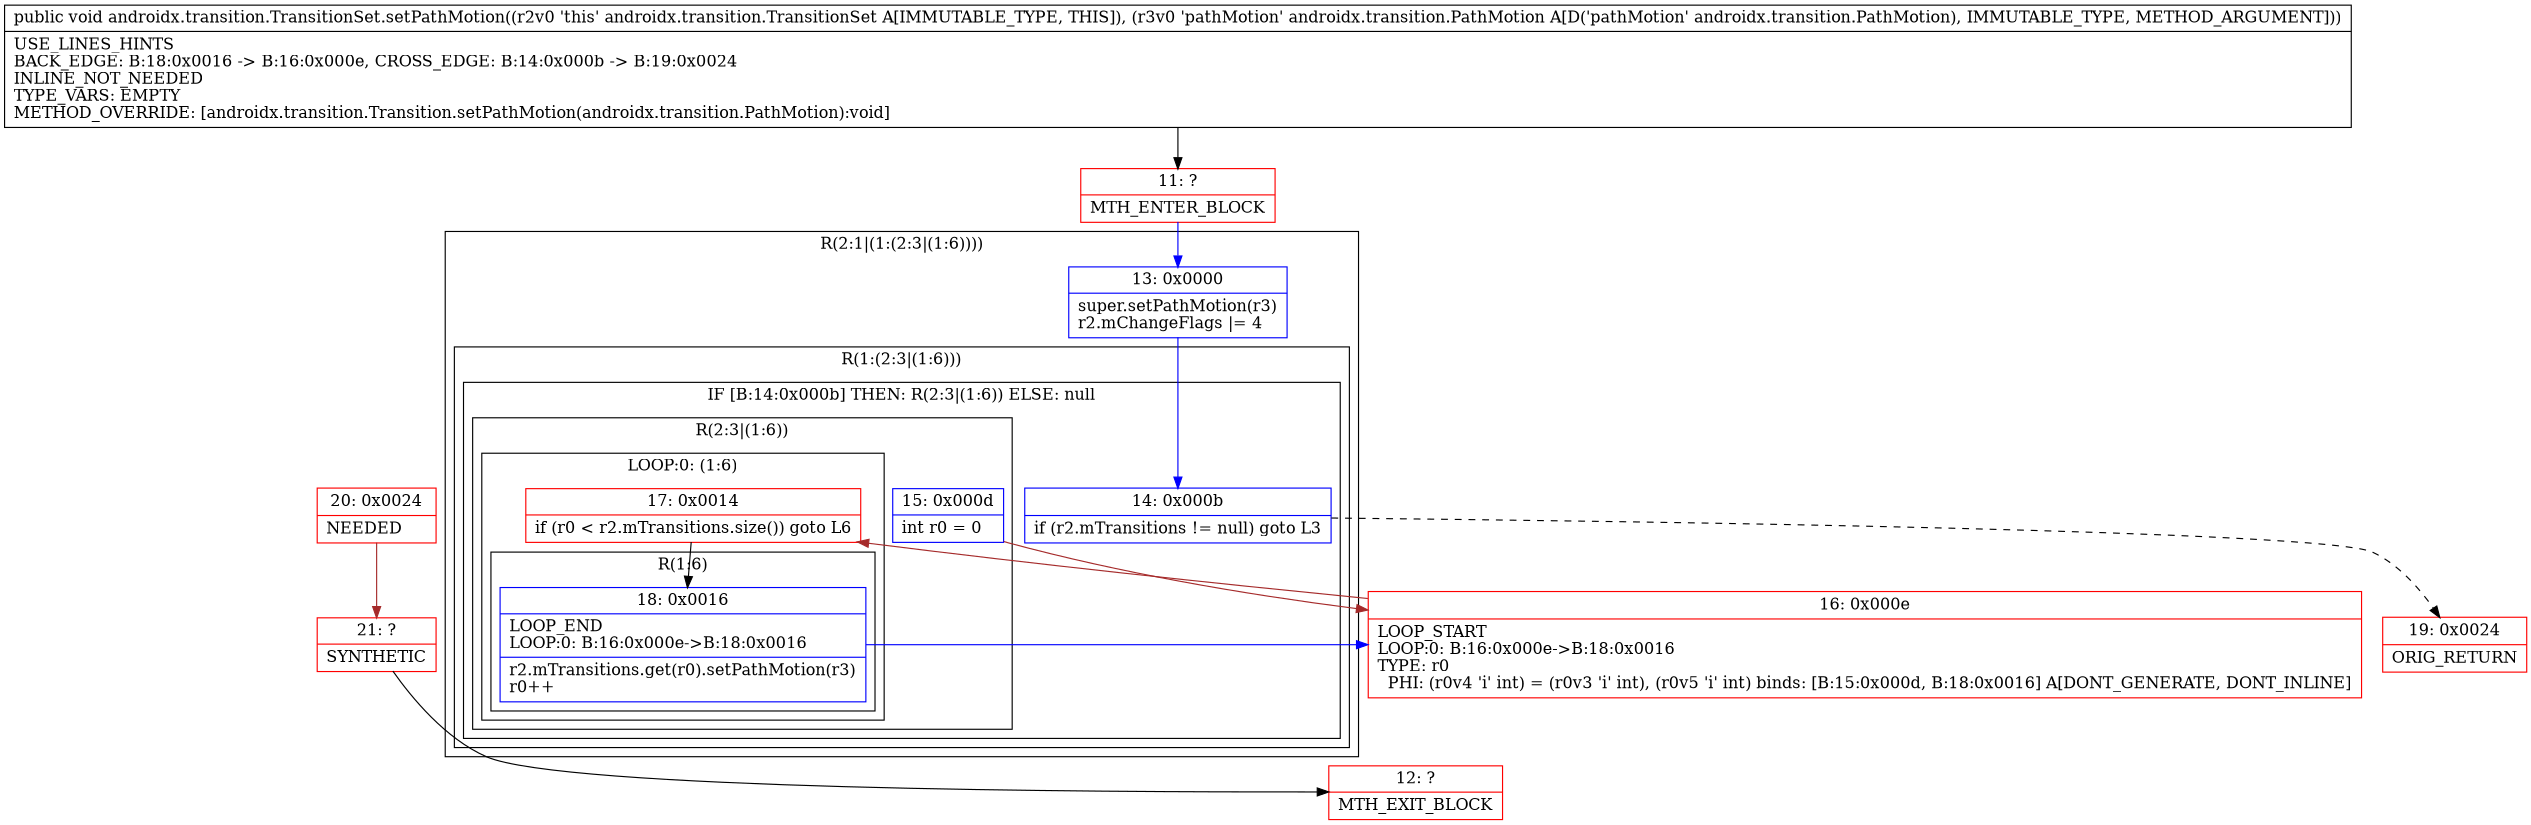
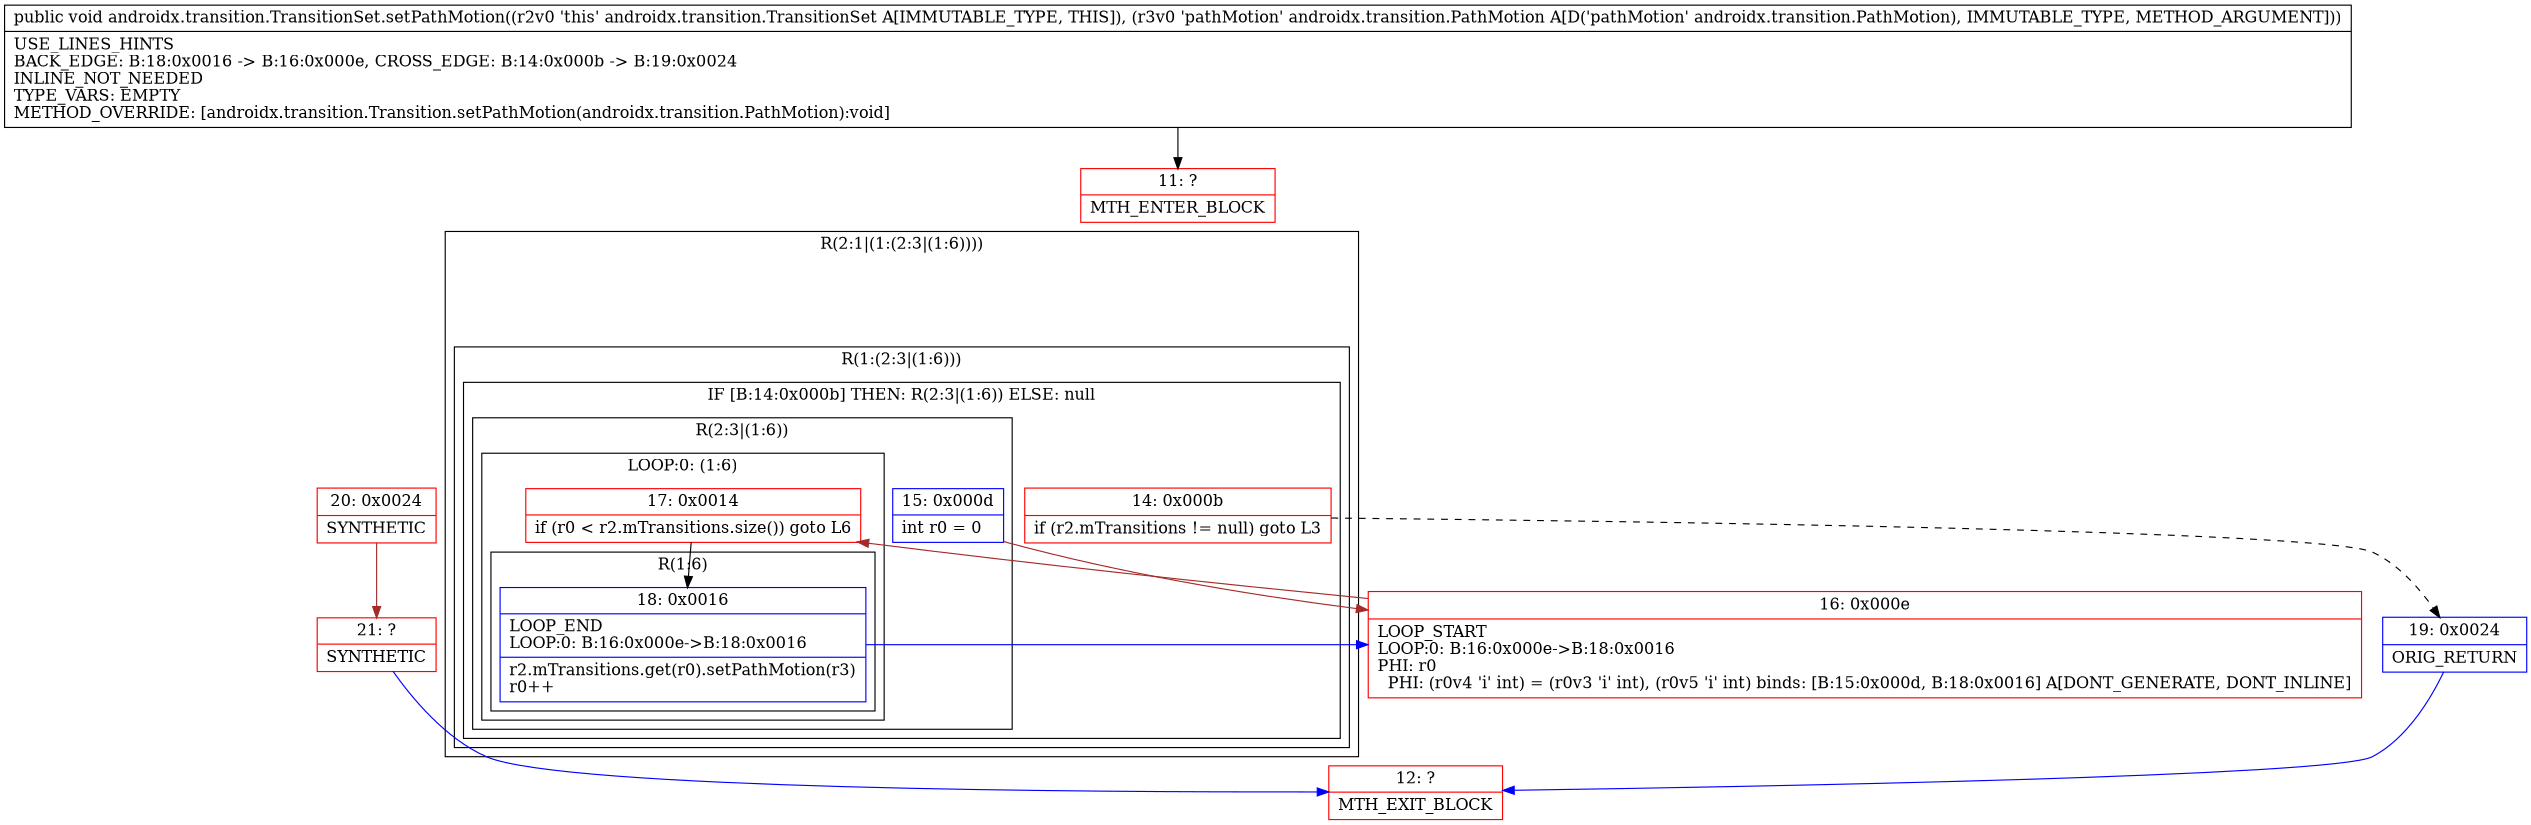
node "13: 0x0000": removed
node "14: 0x000b": color blue -> red
node "20: 0x0024": text "NEEDED" -> "SYNTHETIC"
node "19: 0x0024": color red -> blue
node "16: 0x000e": text "TYPE: r0" -> "PHI: r0"
edge "19: 0x0024" -> "12: ?": added
edge "21: ?" -> "12: ?": color black -> blue
